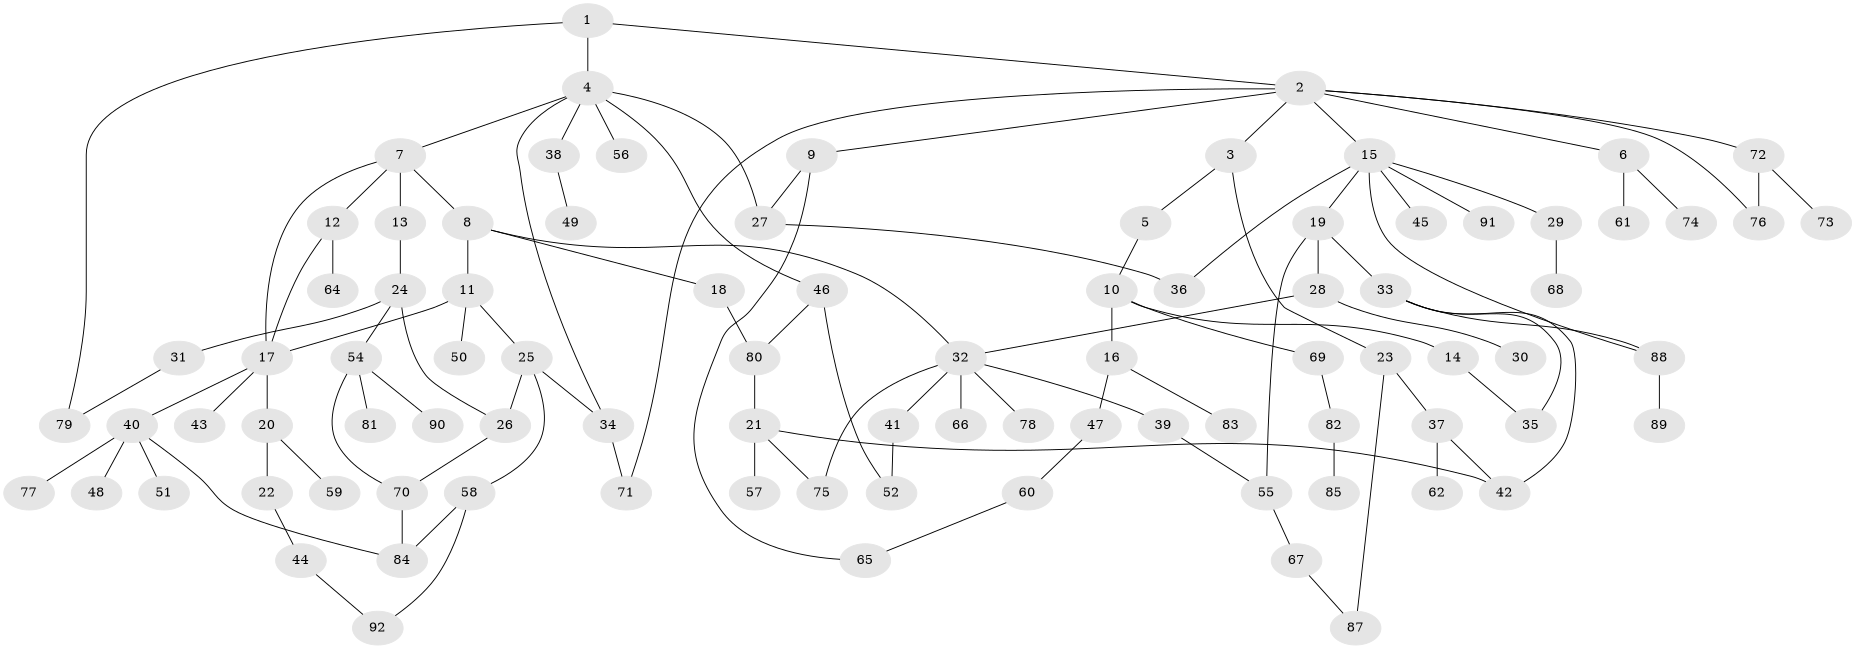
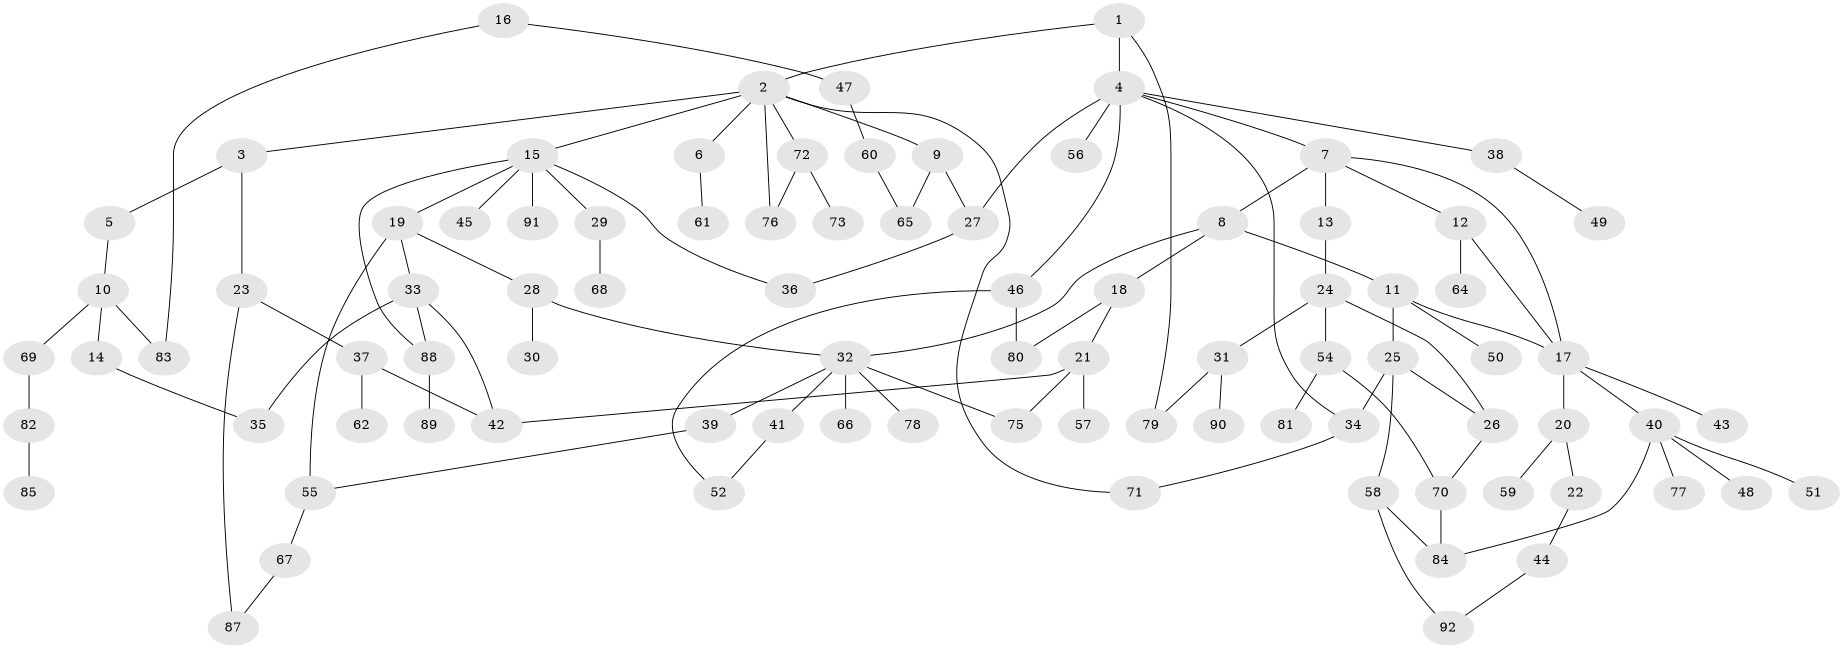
node "74": removed
edge "10" -- "16": now "10" -- "83"
edge "54" -- "90": now "31" -- "90"
edge "80" -- "21": now "18" -- "21"
